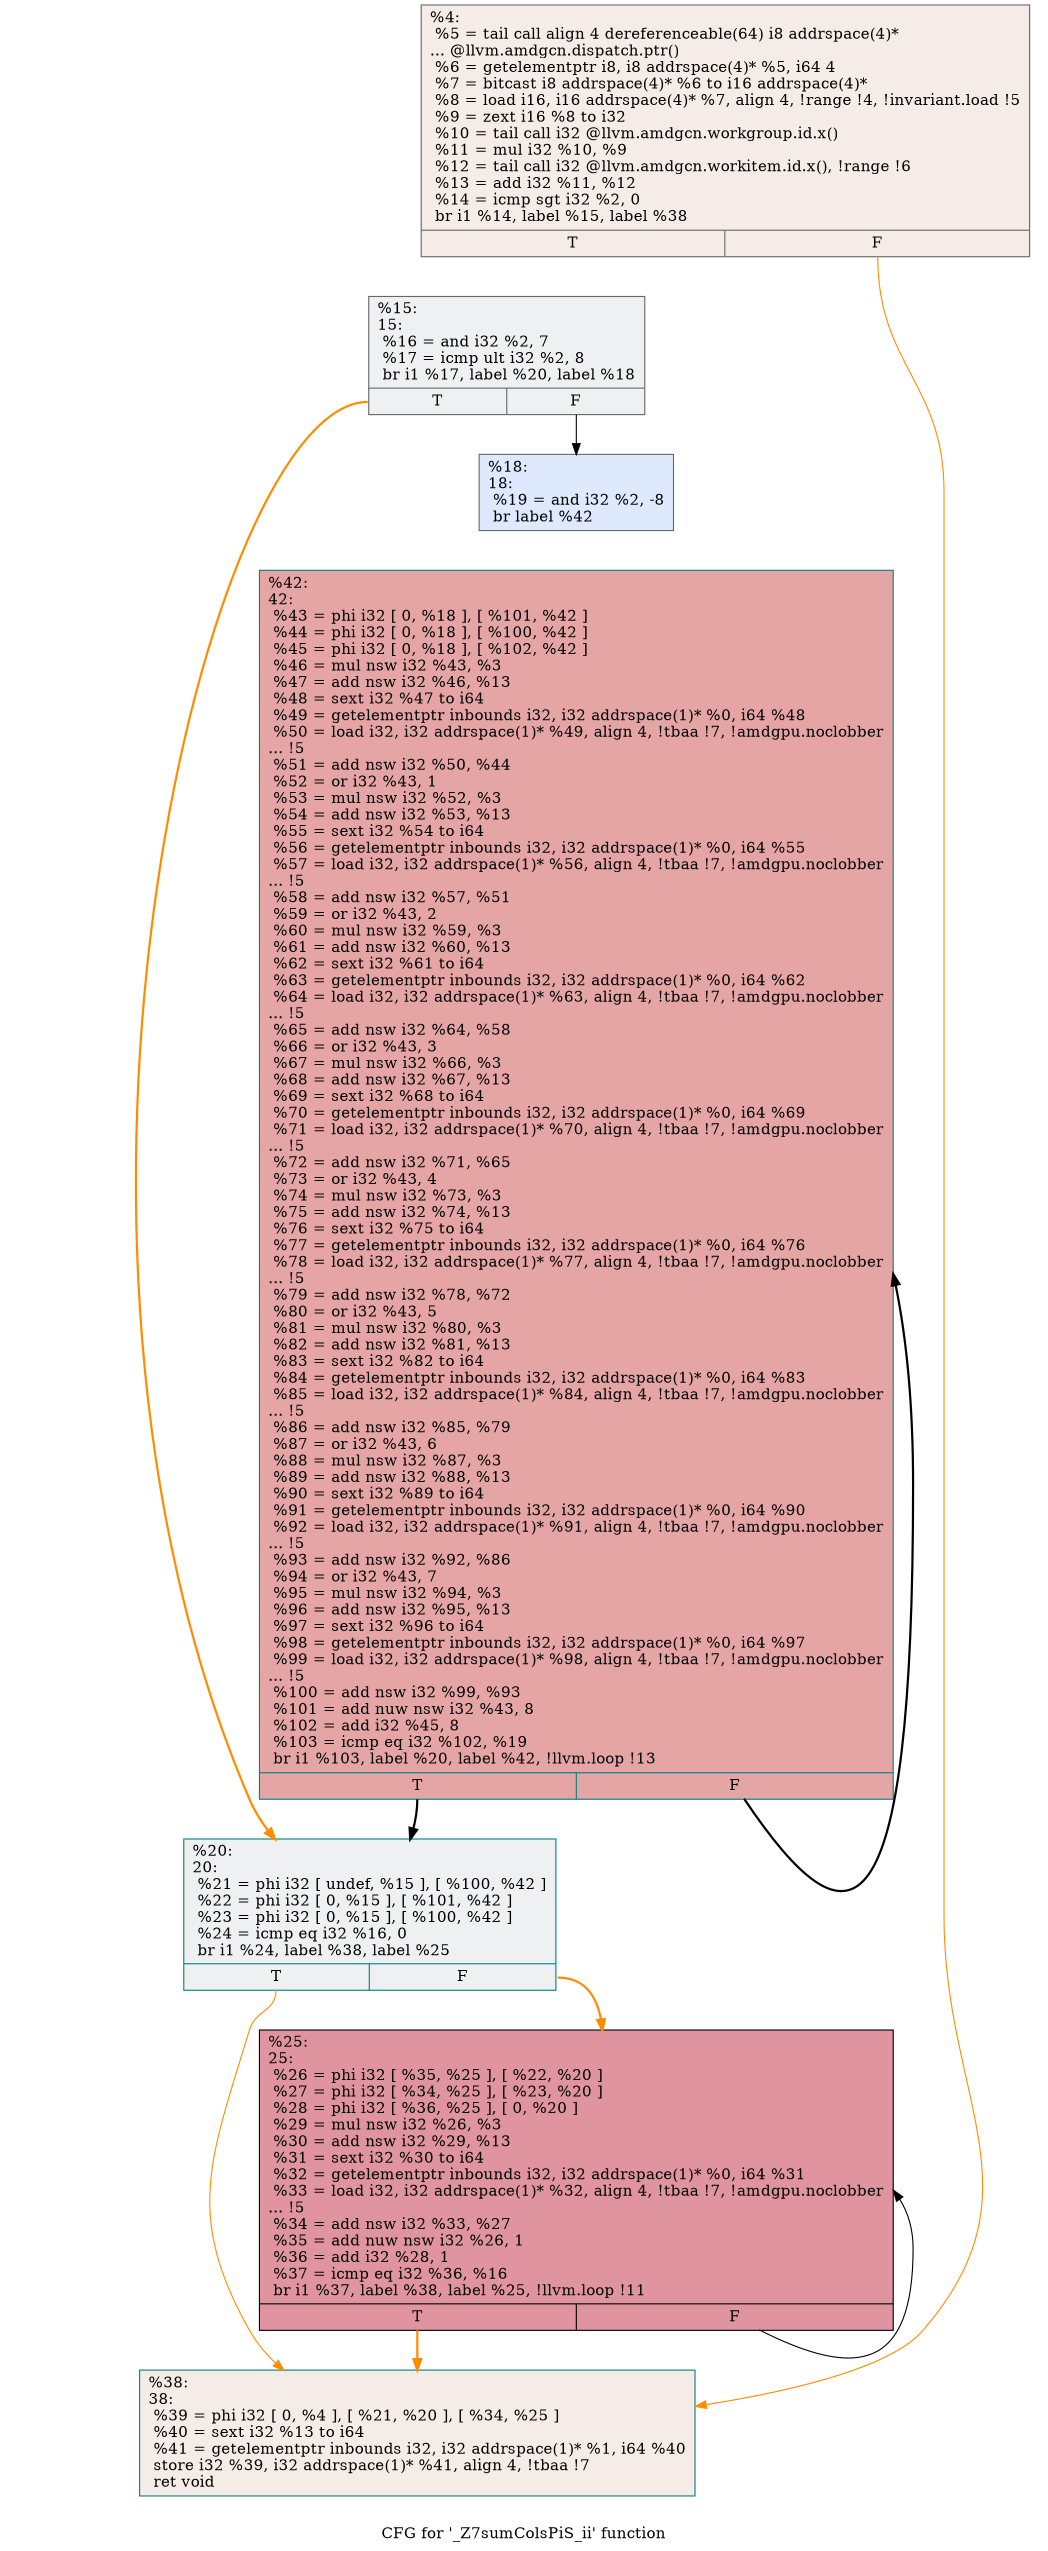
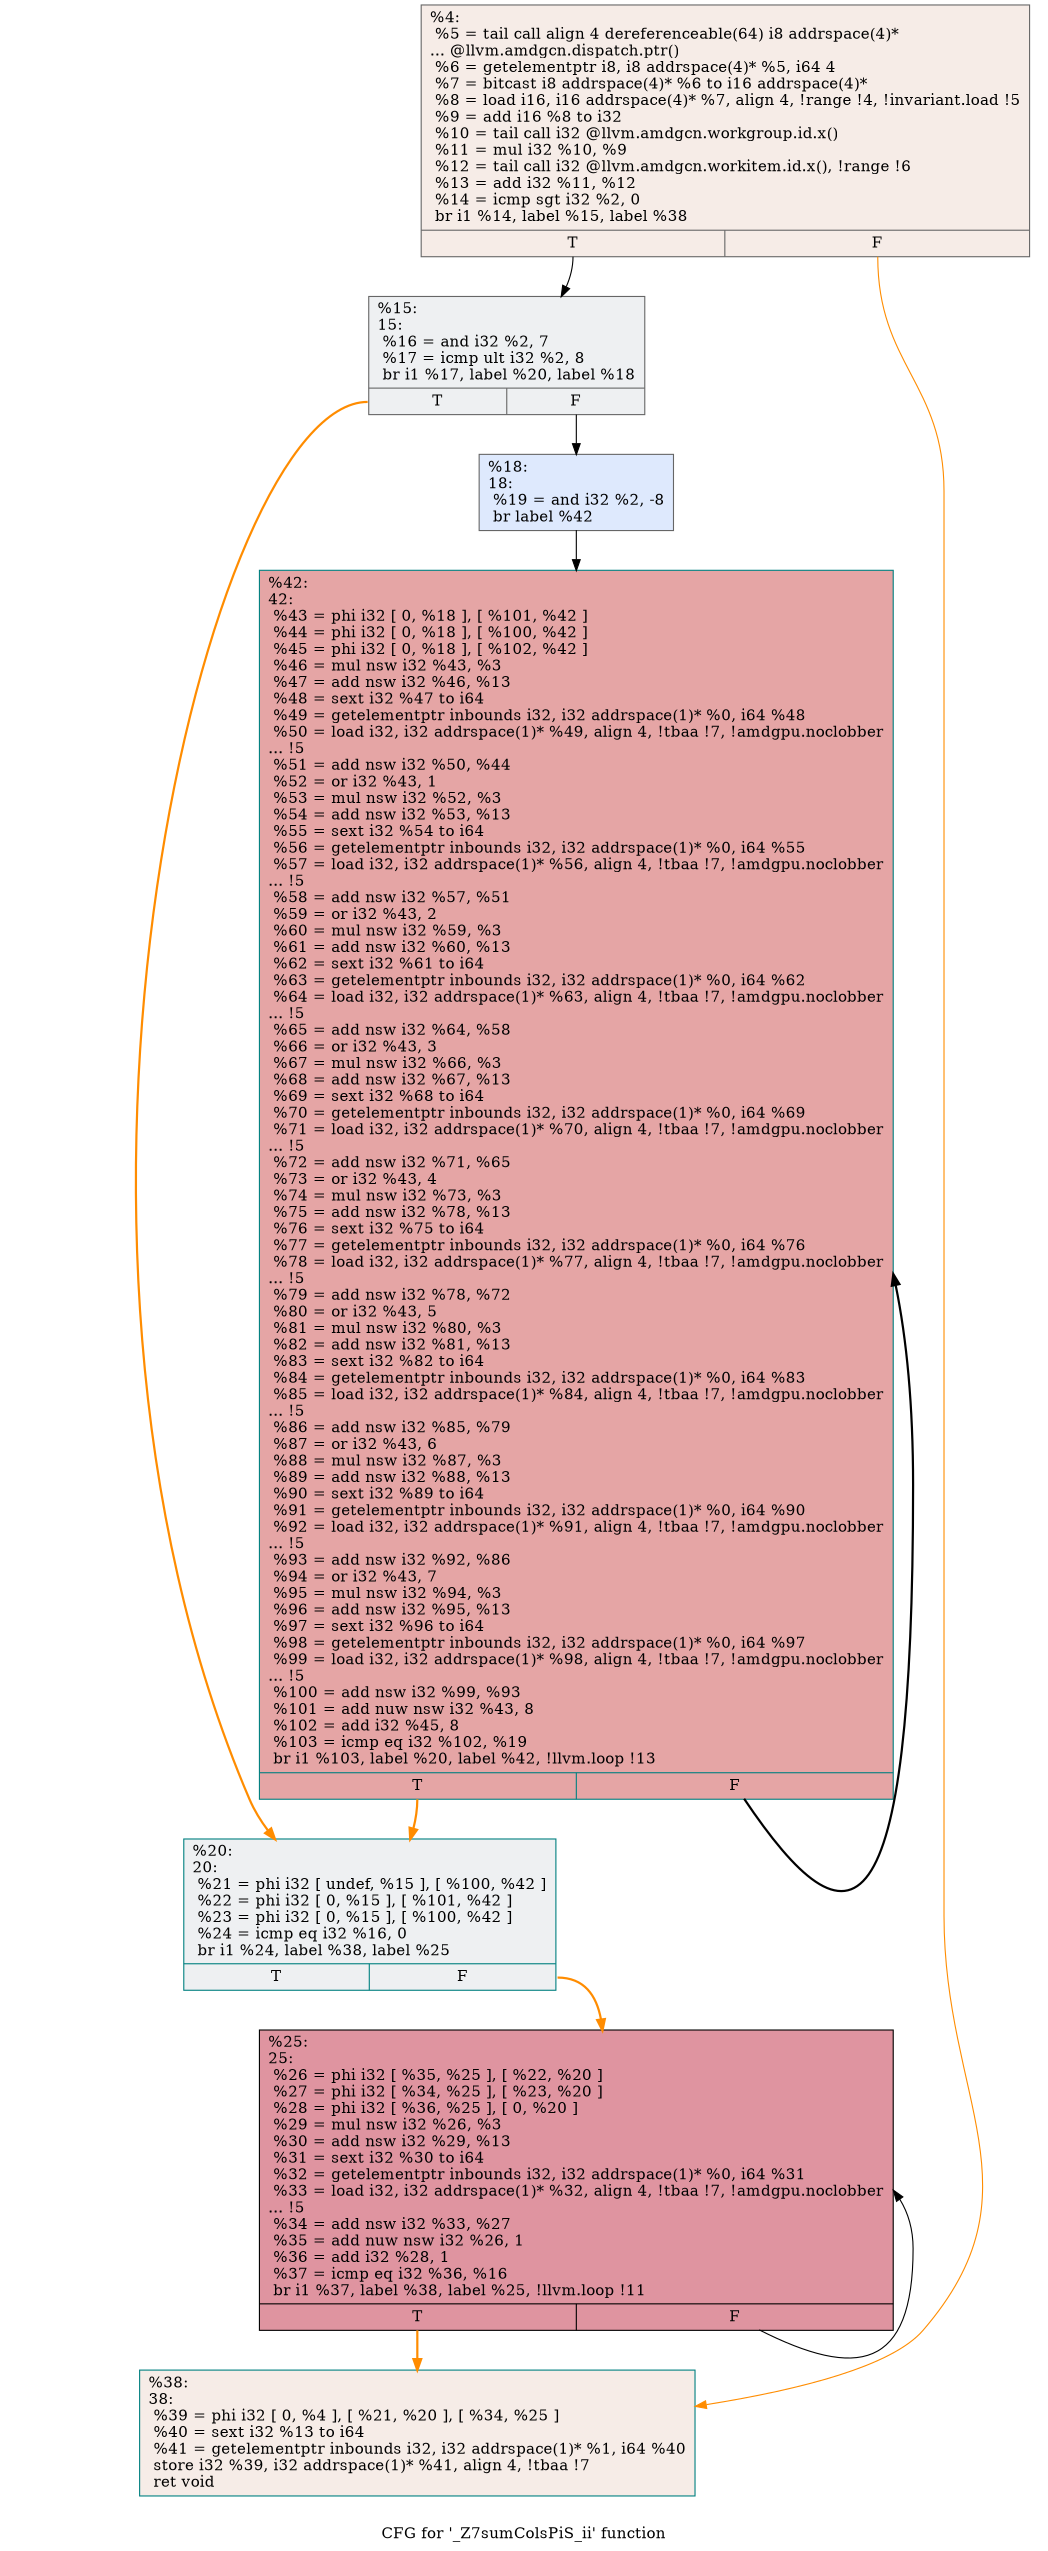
node "%4:": text "%9 = zext i16 %8 to i32" -> "%9 = add i16 %8 to i32"
edge "%4:" -> "%15:": added
edge "%18:" -> "%42:": added
node "%42:": text "%75 = add nsw i32 %74, %13" -> "%75 = add nsw i32 %78, %13"
edge "%42:" -> "%20:": color black -> darkorange
edge "%20:" -> "%38:": removed
